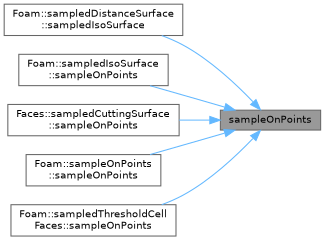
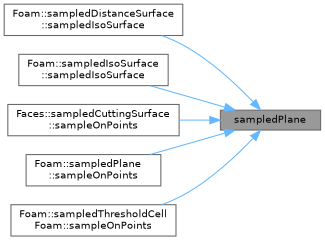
node "Foam::sampledIsoSurface ::sampleOnPoints": label "Foam::sampledIsoSurface ::sampleOnPoints" -> "Foam::sampledIsoSurface ::sampledIsoSurface"
node "sampleOnPoints": label "sampleOnPoints" -> "sampledPlane"
node "Foam::sampleOnPoints ::sampleOnPoints": label "Foam::sampleOnPoints ::sampleOnPoints" -> "Foam::sampledPlane ::sampleOnPoints"
node "Foam::sampledThresholdCell Faces::sampleOnPoints": label "Foam::sampledThresholdCell Faces::sampleOnPoints" -> "Foam::sampledThresholdCell Foam::sampleOnPoints"
